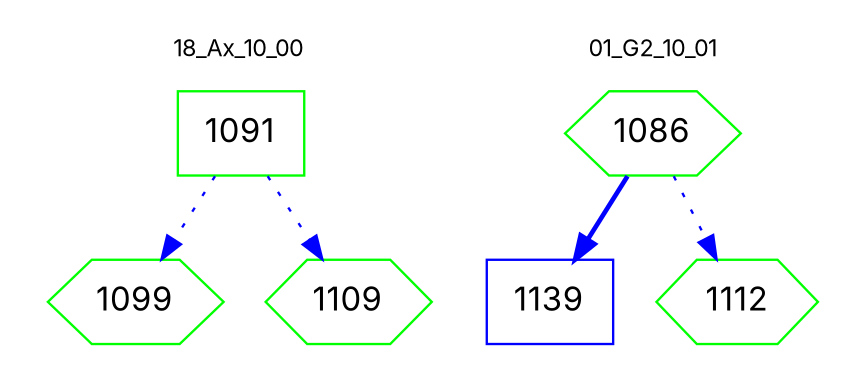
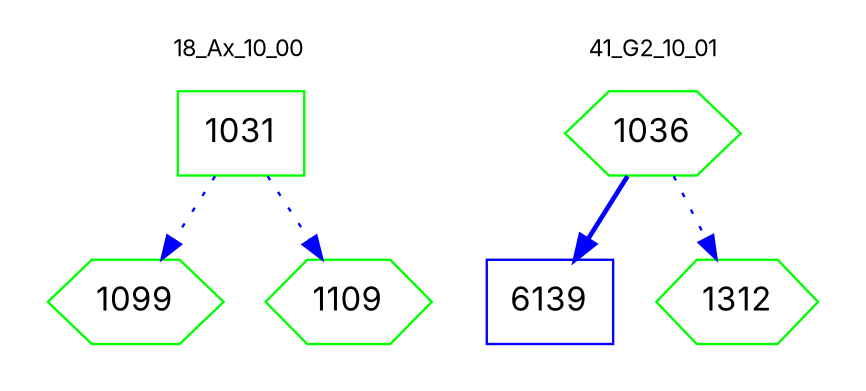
cluster "01_G2_10_01": label "01_G2_10_01" -> "41_G2_10_01"
node "1091": label "1091" -> "1031"
node "1086": label "1086" -> "1036"
node "1139": label "1139" -> "6139"
node "1112": label "1112" -> "1312"
